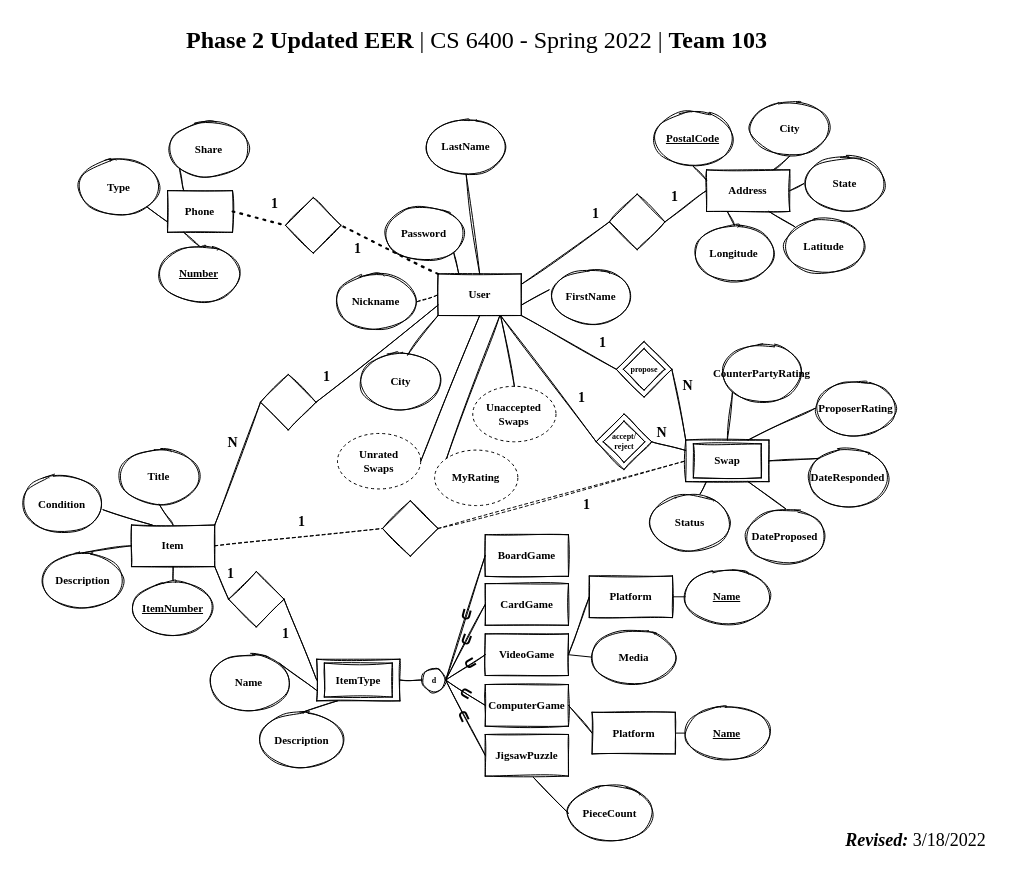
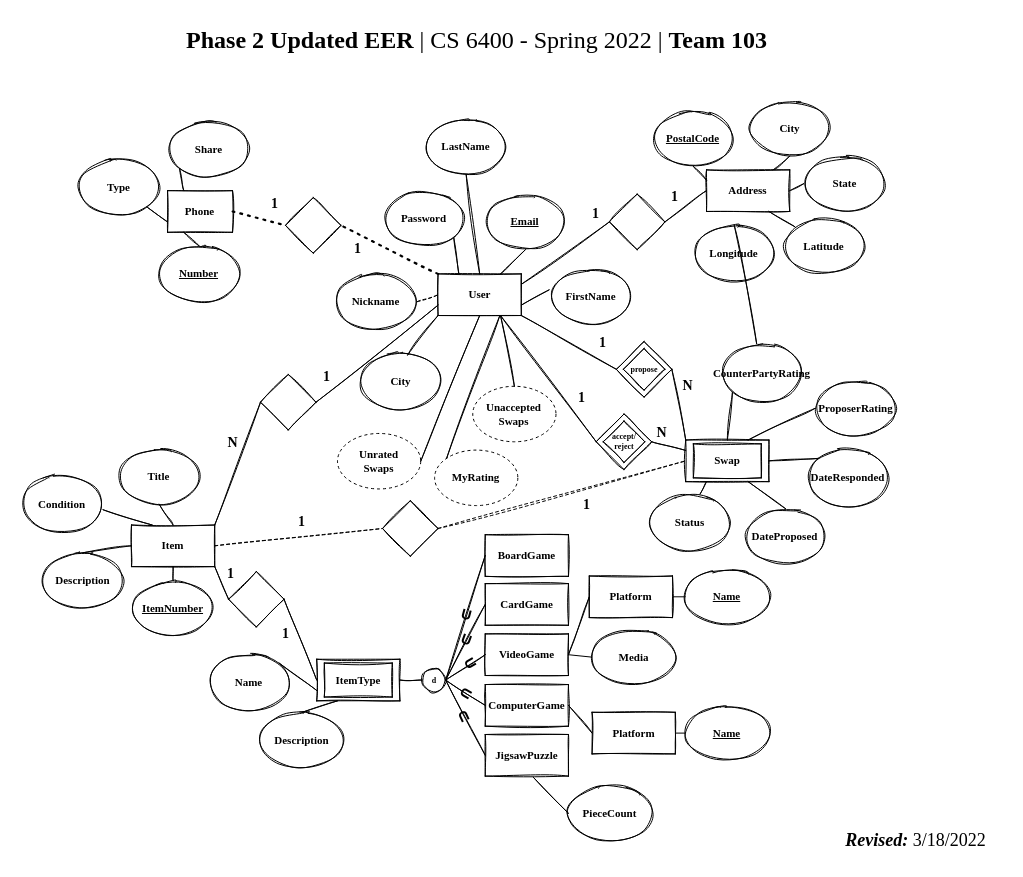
edge "Address" -- "Longitude": now "CounterPartyRating" -- "Longitude"
node "Email": added
node "Password": moved (424, 233) -> (424, 218)
edge "Email" -- "User": added
